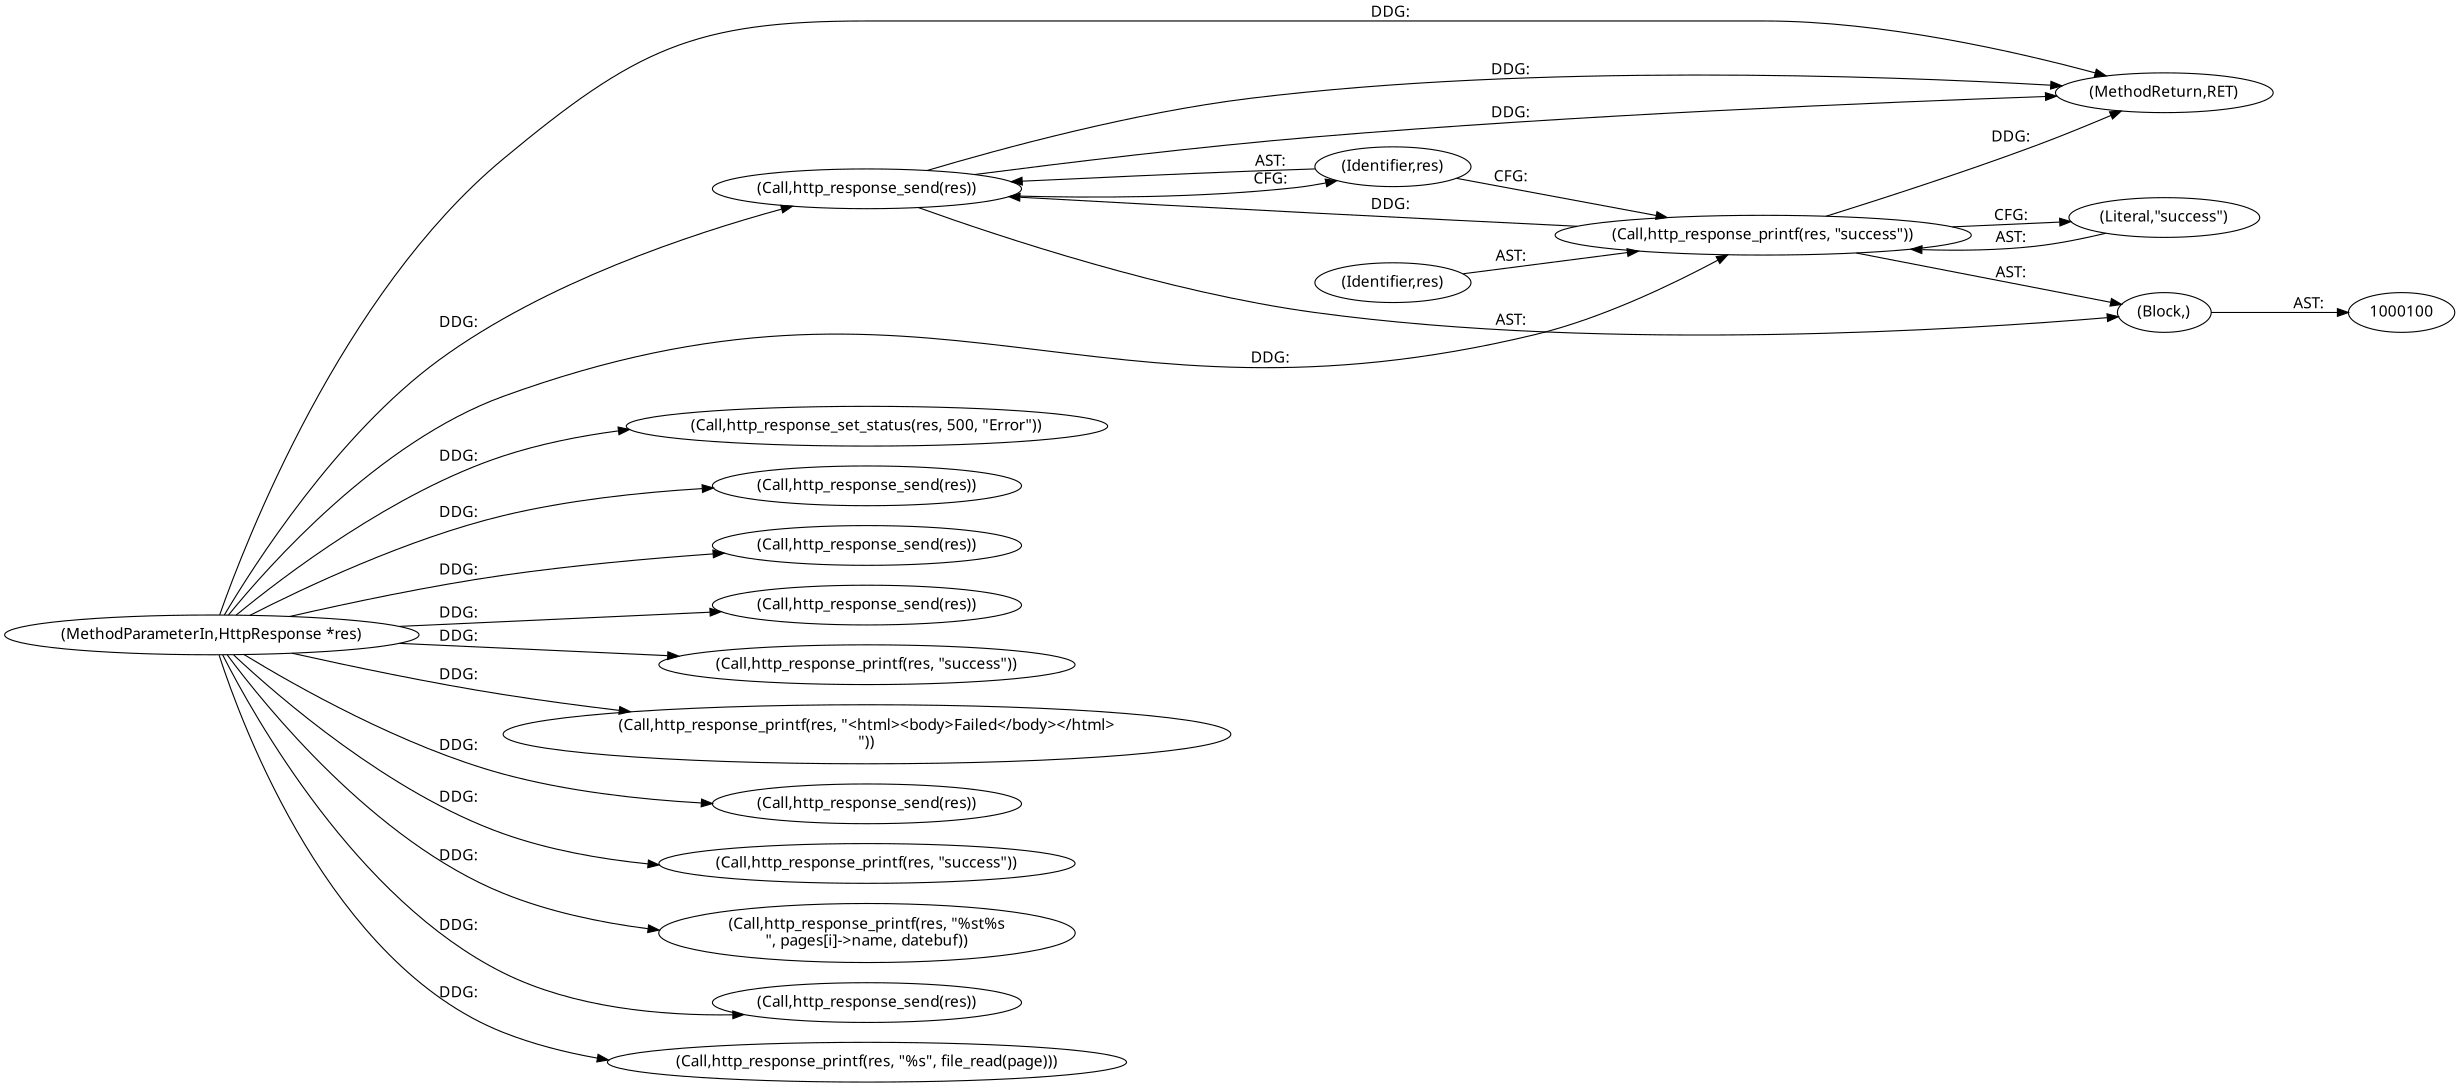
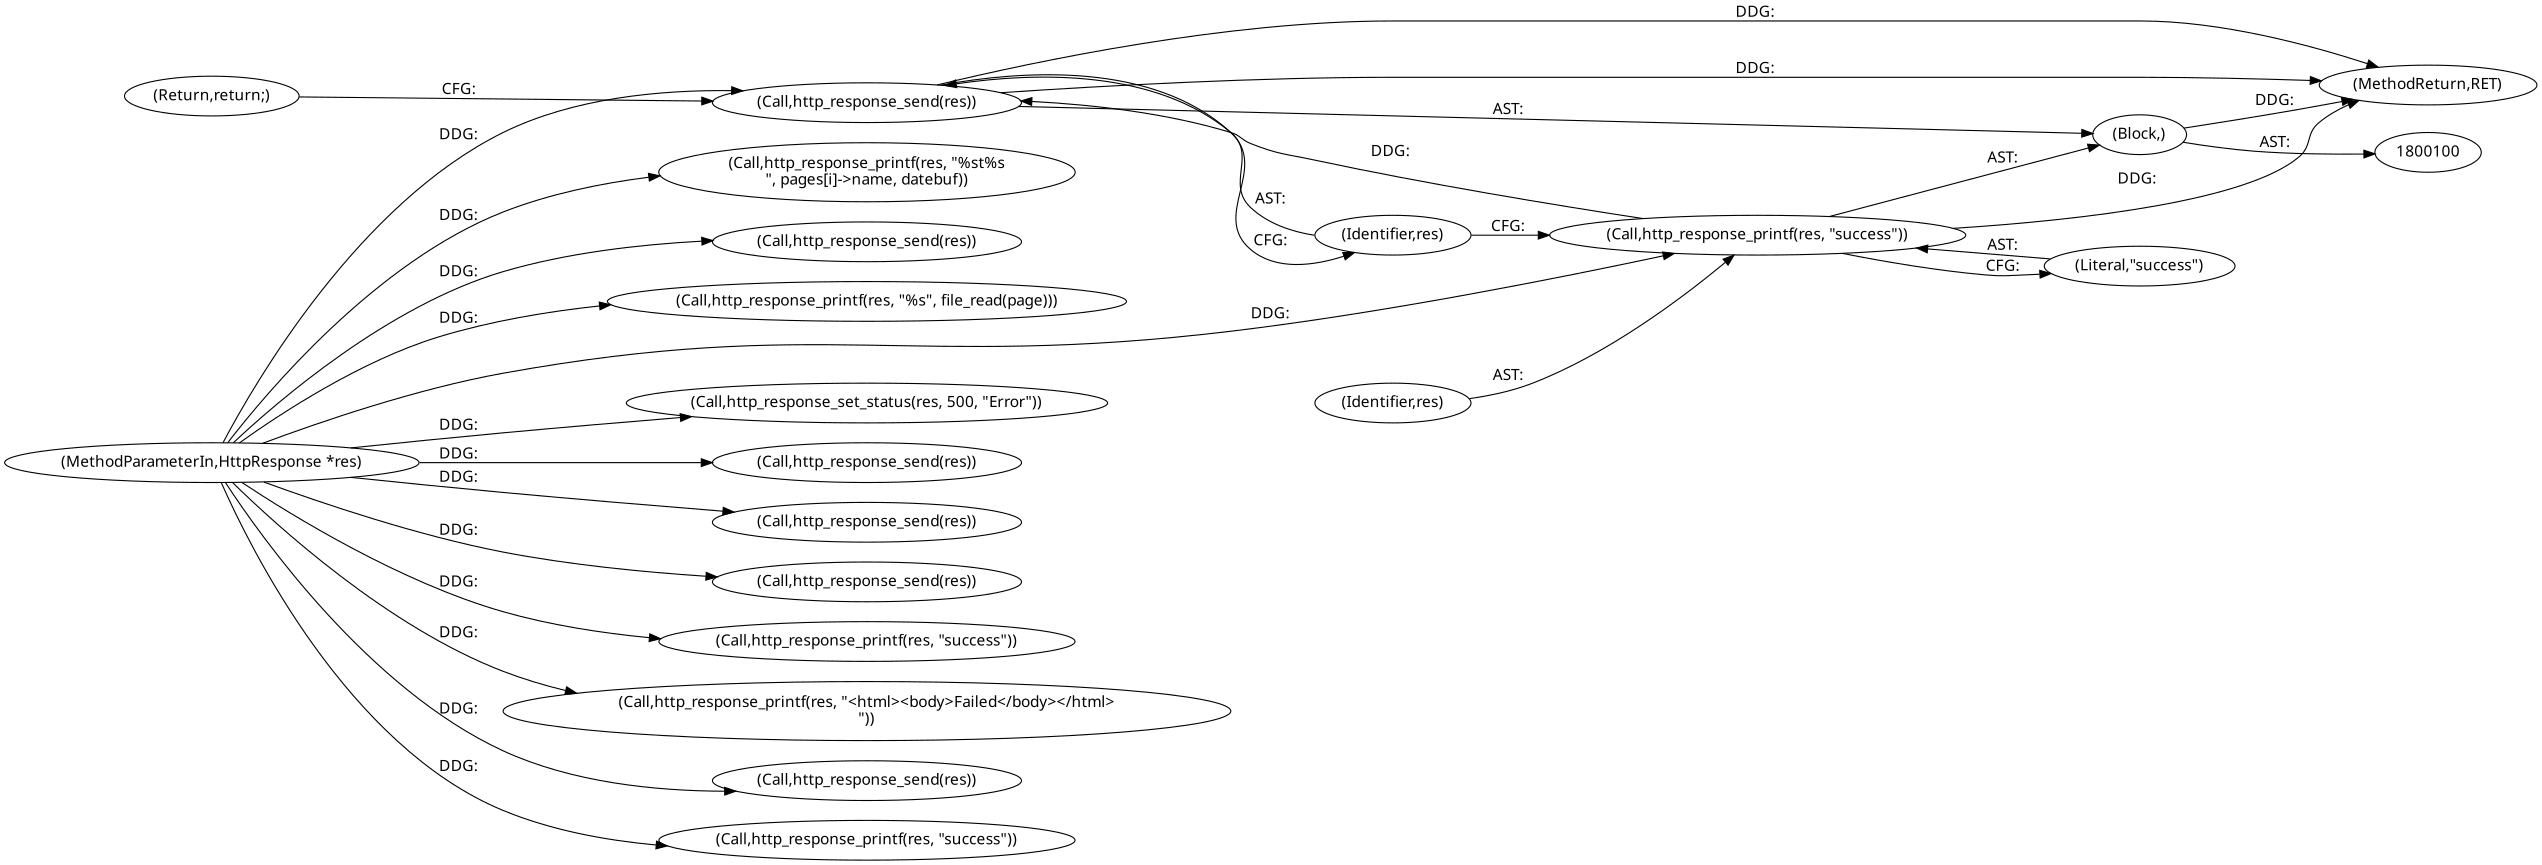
edge "(MethodParameterIn,HttpResponse *res)" -> "(MethodReturn,RET)": now "(Block,)" -> "(MethodReturn,RET)"
node "(Return,return;)": added
node "1000100": label "1000100" -> "1800100"
